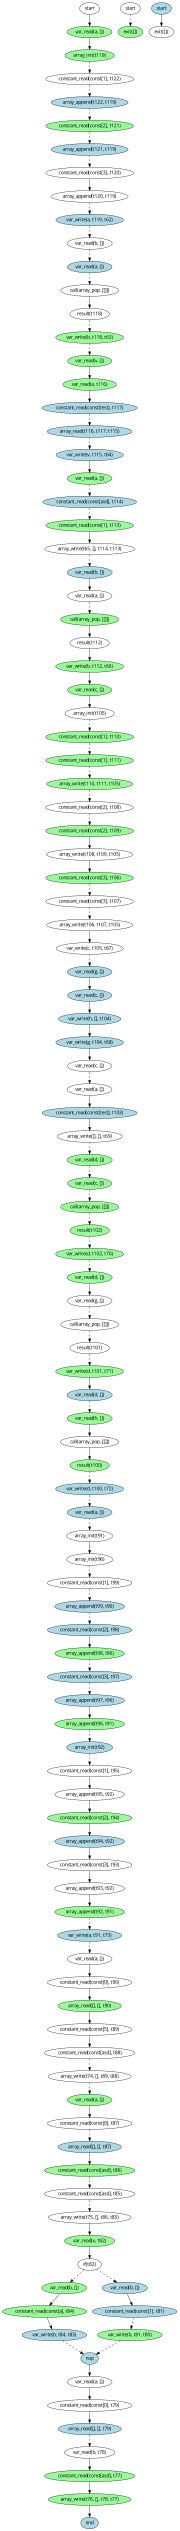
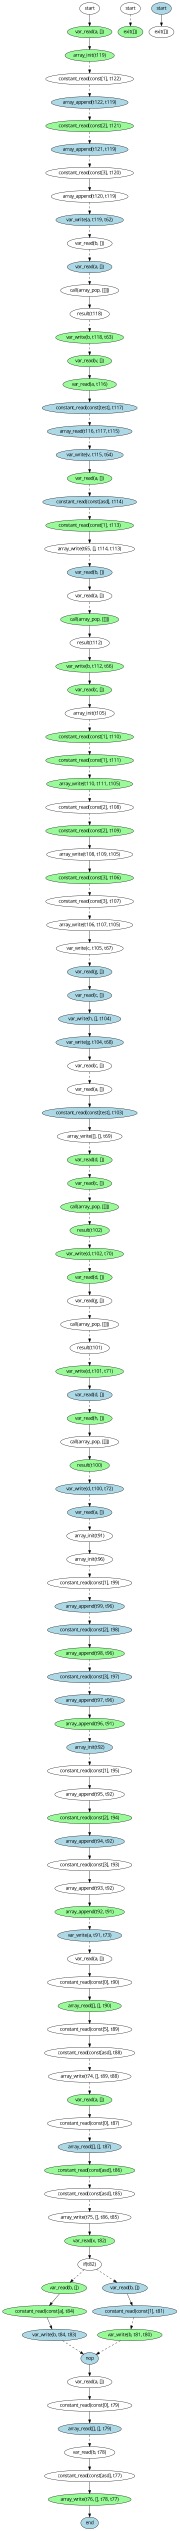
node "constant_read(const[asd], t77)": fillcolor palegreen -> white
